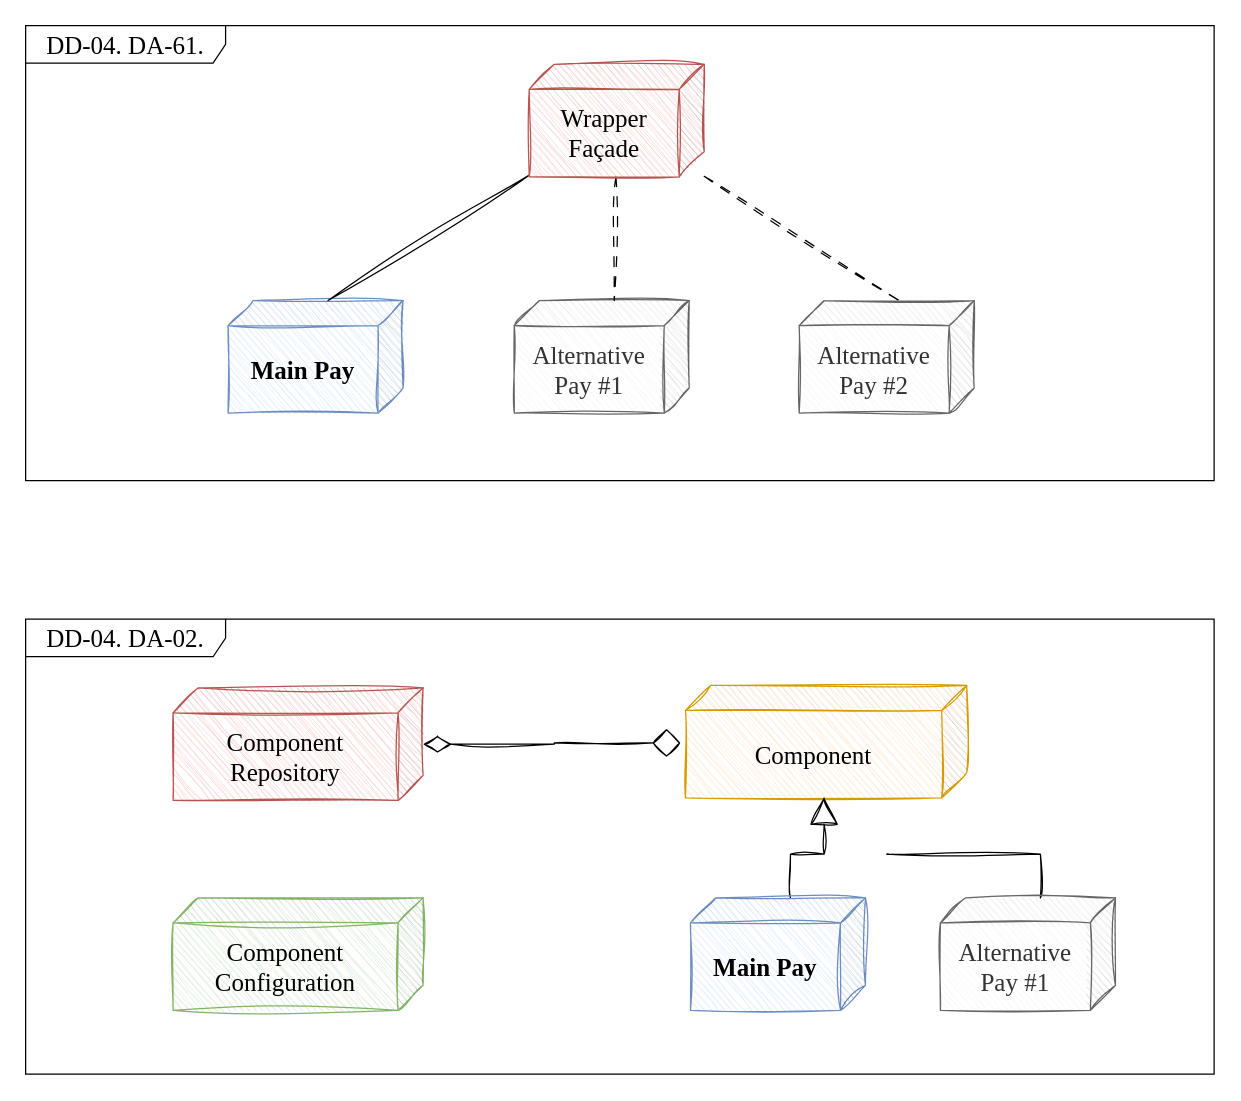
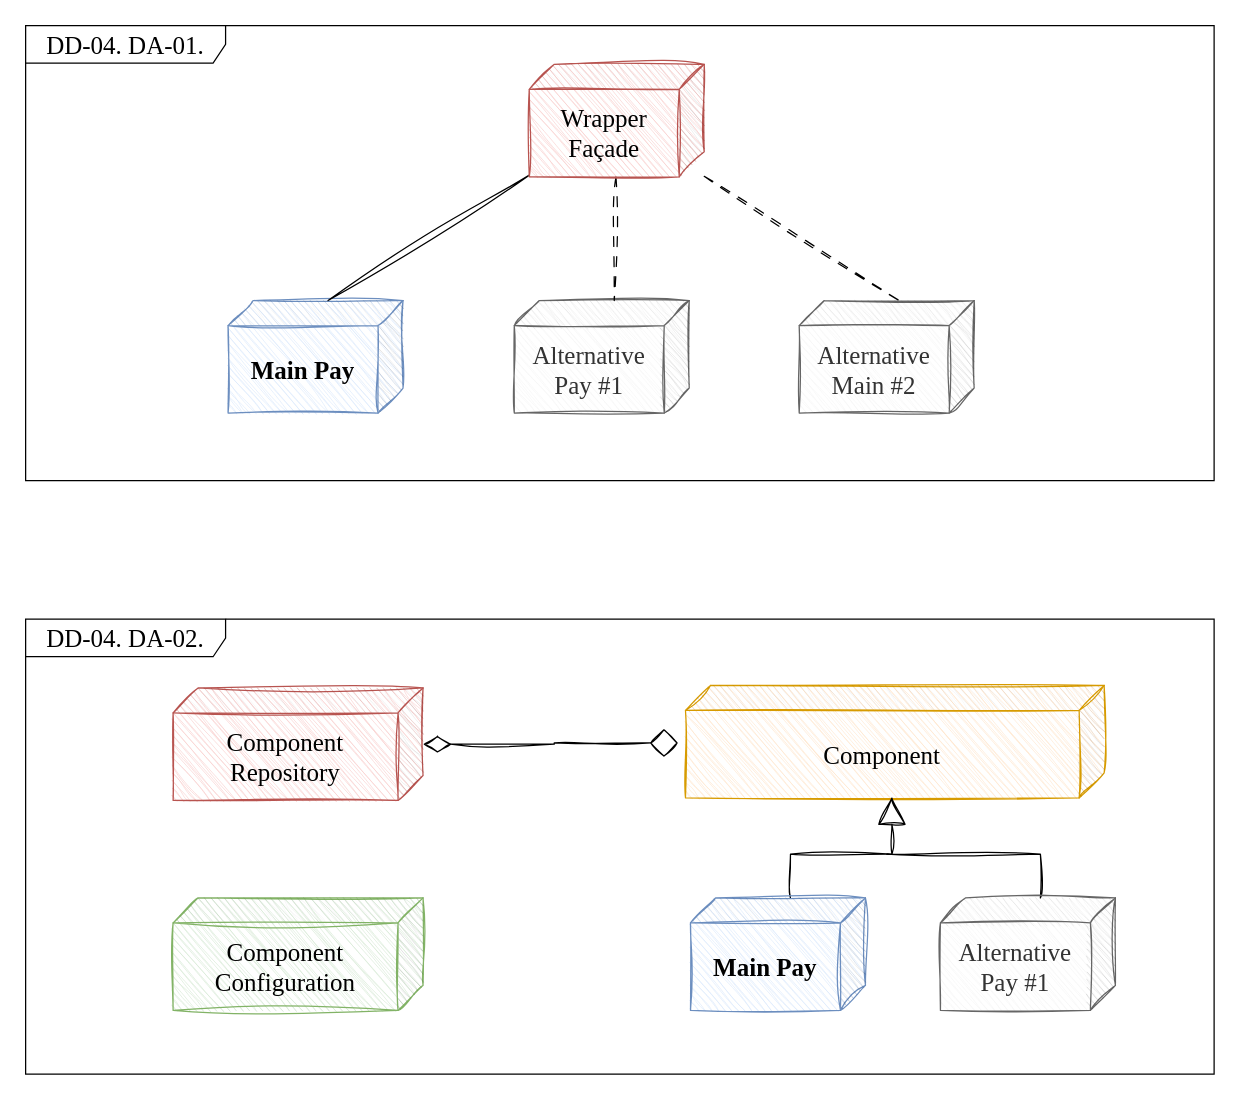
node "DD-04. DA-61.": label "DD-04. DA-61." -> "DD-04. DA-01."
node "AlternativePay #2": label "AlternativePay #2" -> "AlternativeMain #2"
node "Component": size 281x113 -> 419x113
